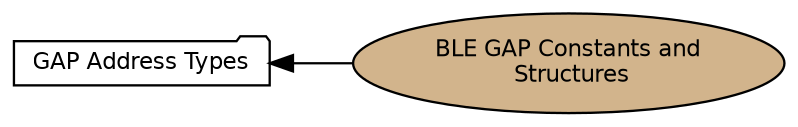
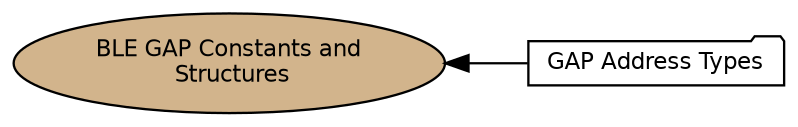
edge "BLE GAP Constants and Structures" -> "GAP Address Types": reversed
